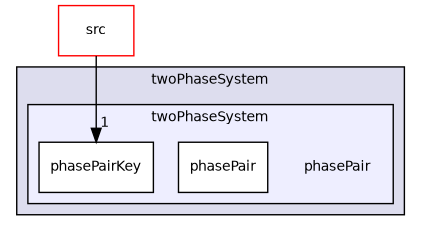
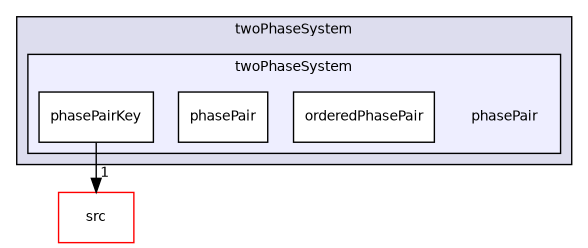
edge "src" -> "phasePairKey": reversed
node "orderedPhasePair": added
